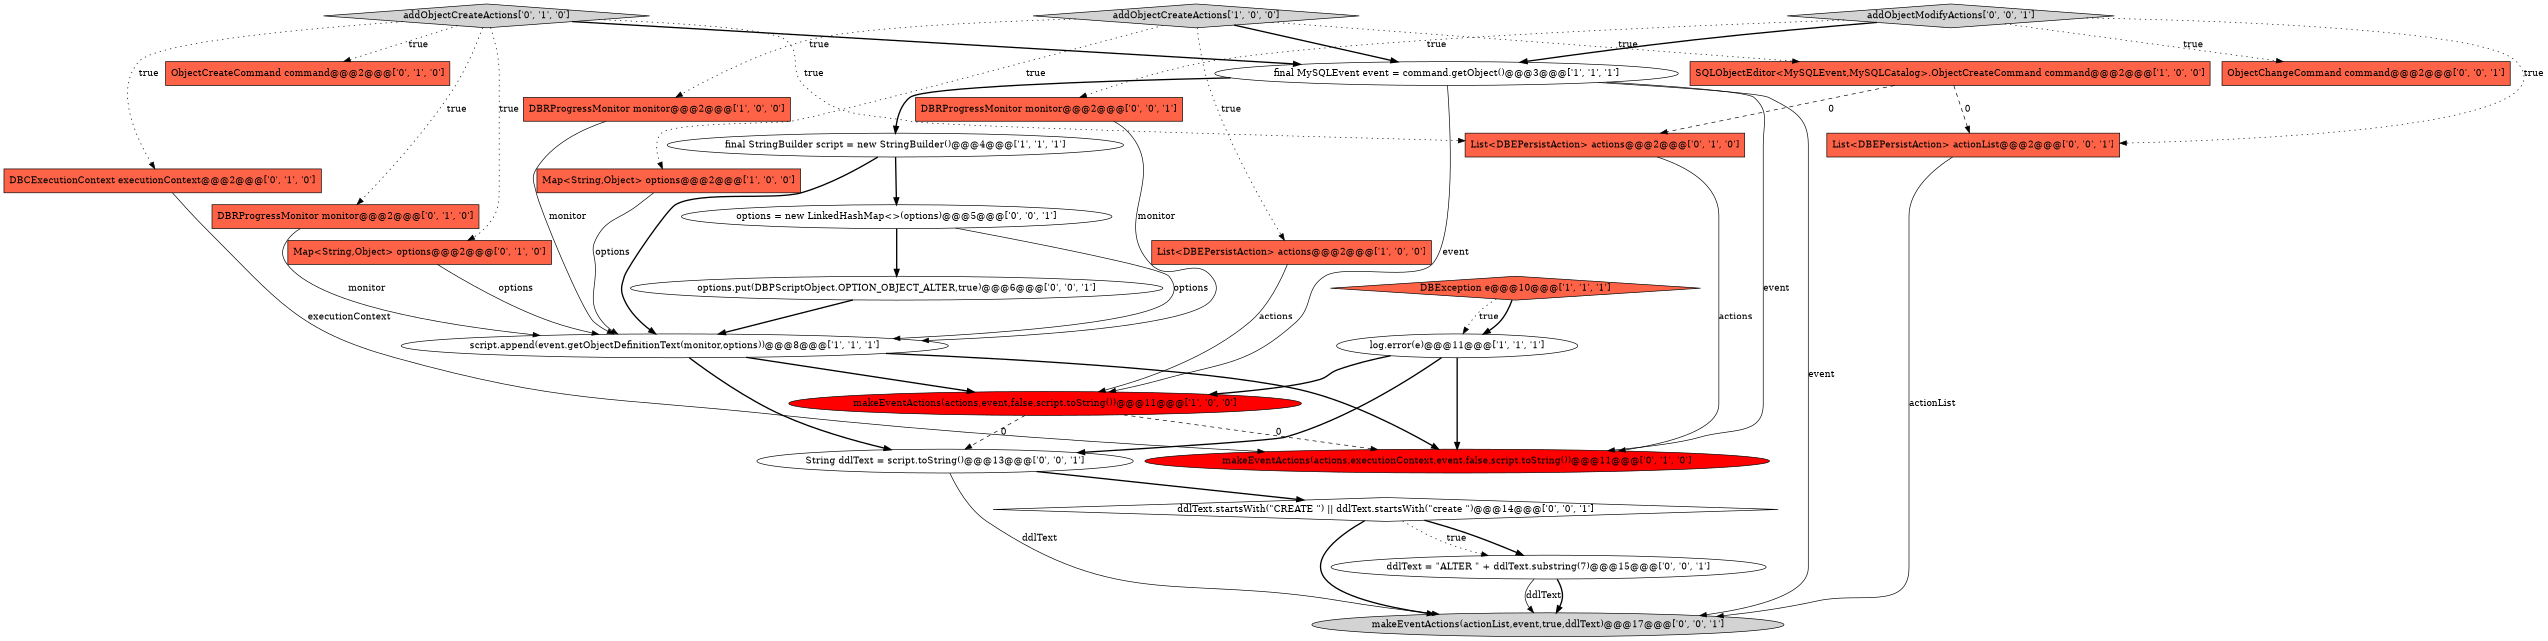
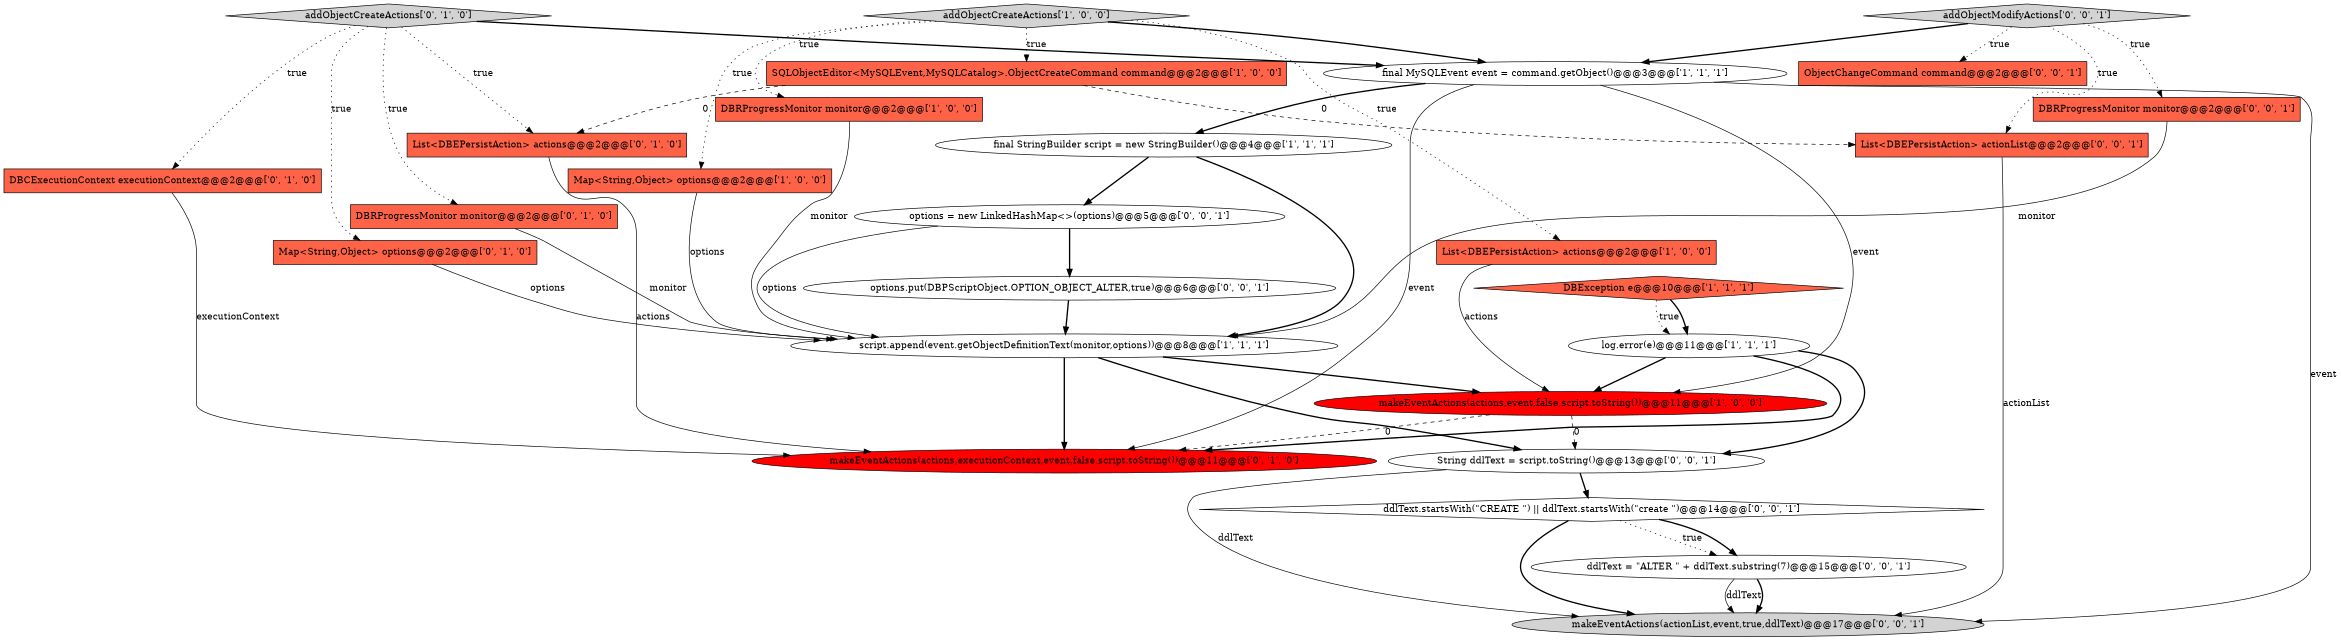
node "ObjectCreateCommand command@@@2@@@['0', '1', '0']": removed
